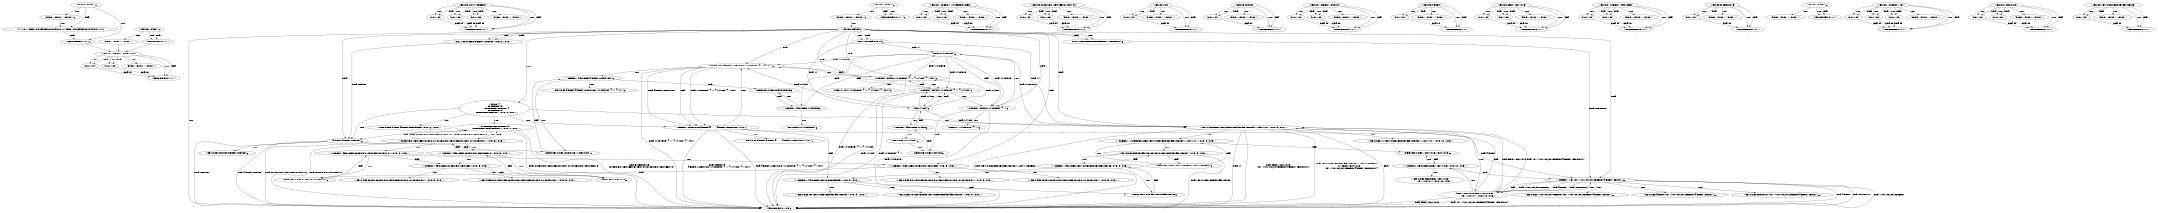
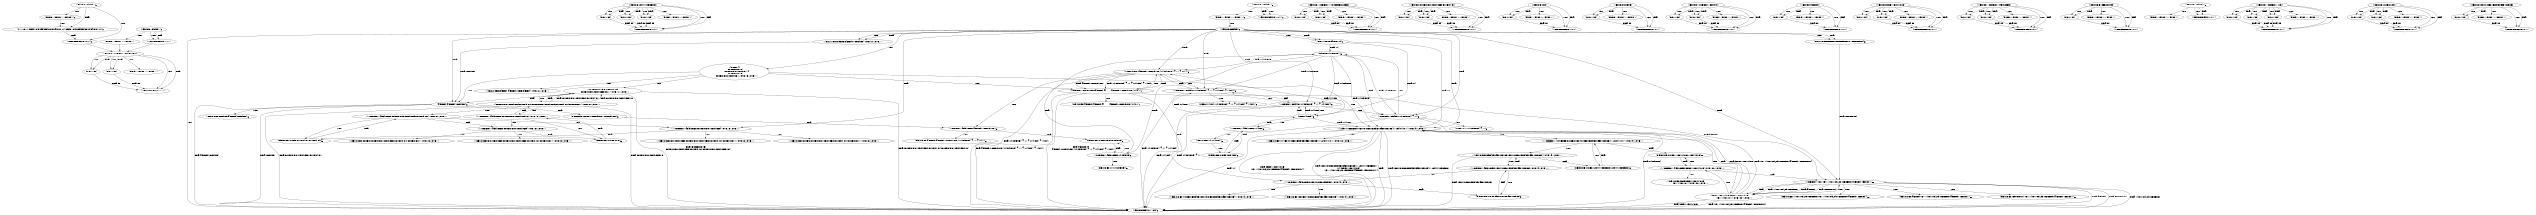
edge "(<operator>.fieldAccess,file_path.AppendASCII)" -> "(FIELD_IDENTIFIER,AppendASCII,AppendASCII)": removed, label "AST:"
